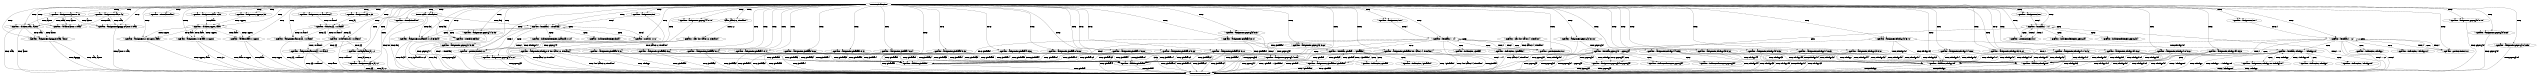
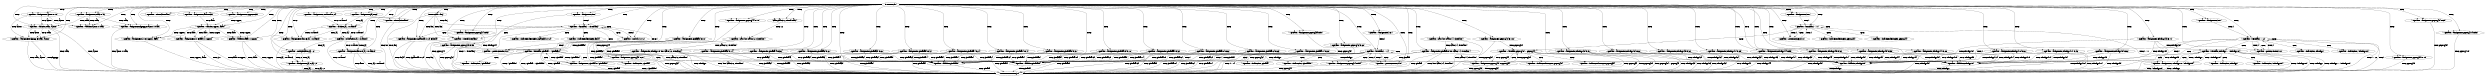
node "(METHOD,indirection)": label "(METHOD,indirection)" -> "(METHOD,xlv)"
node "(PARAM,char* subtraction)": label "(PARAM,char* subtraction)" -> "(PARAM,char* fntj)"
node "(calloc,calloc(12, sizeof(int)))": label "(calloc,calloc(12, sizeof(int)))" -> "(calloc,calloc(12, sizeof(tzafc)))"
edge "(<operator>.assignment,ajomz = 15)" -> "(<operator>.assignment,fgpqgg = ajomz + tzafc)": now "(<operator>.assignment,ajomz = 15)" -> "(<operator>.assignment,fgpqgg = tzafc / ajomz)"
edge "(<operator>.lessThan,i < 14)" -> "(<operator>.lessThan,*gimfhff < *(gimfhff+i))": now "(<operator>.lessThan,i < 14)" -> "(<operator>.assignment,gepxvyj[7] = 55)"
node "(METHOD_RETURN,void)": label "(METHOD_RETURN,void)" -> "(METHOD_RETURN,jvz)"
